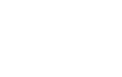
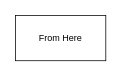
node "From Here": added
